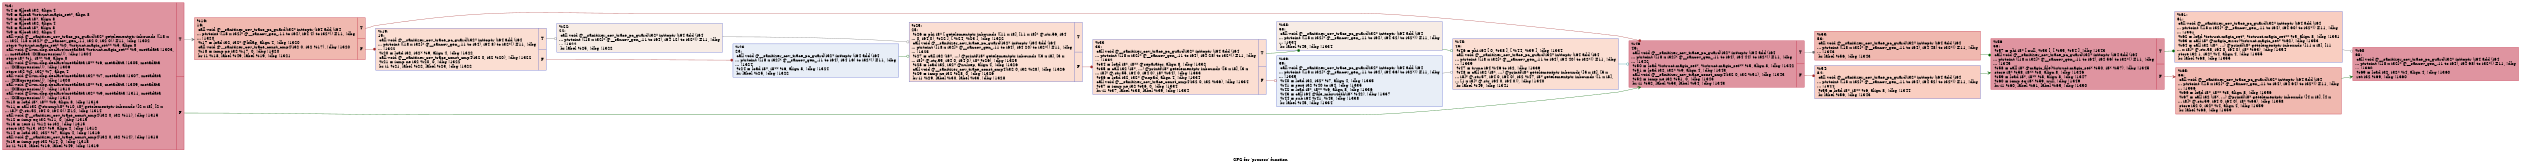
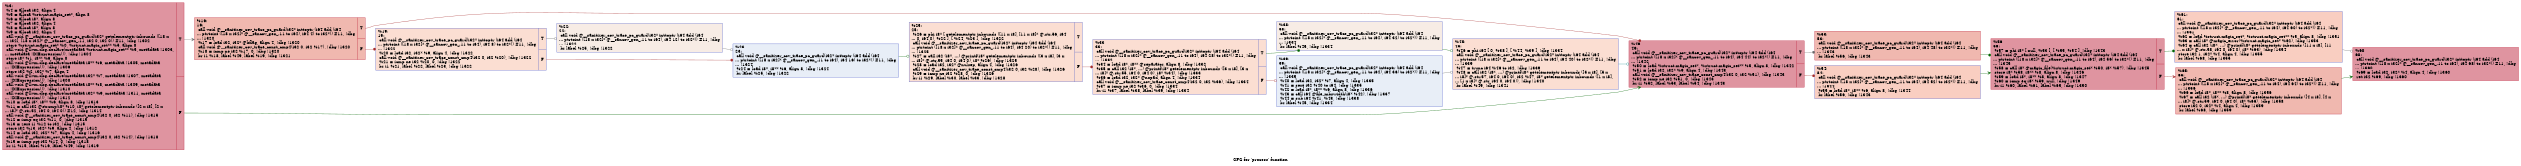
edge "%22:" -> "%25:": now "%22:" -> "%23:"
